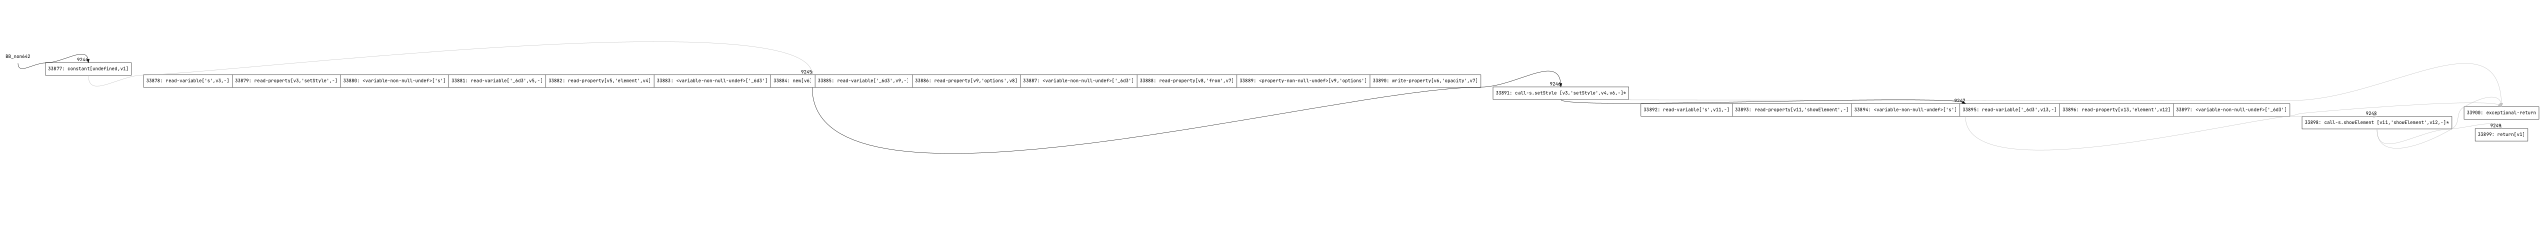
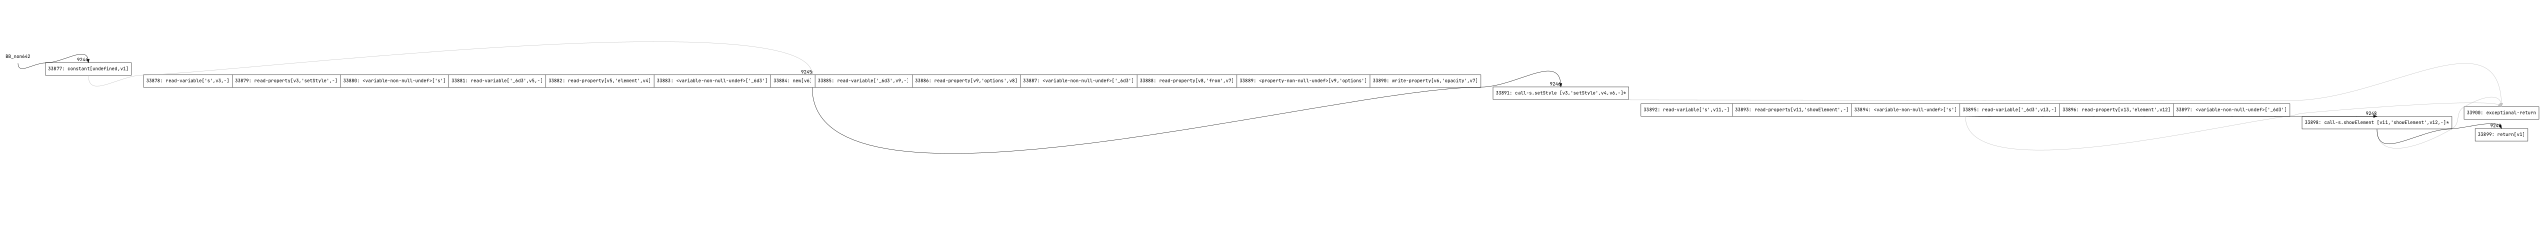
edge "33891: call-s.setStyle [v3,'setStyle',v4,v6,-]*" -> "33892: read-variable['s',v11,-]": removed
edge "33892: read-variable['s',v11,-]" -> "33898: call-s.showElement [v11,'showElement',v12,-]*": color gray -> black
edge "33898: call-s.showElement [v11,'showElement',v12,-]*" -> "33899: return[v1]": color gray -> black
